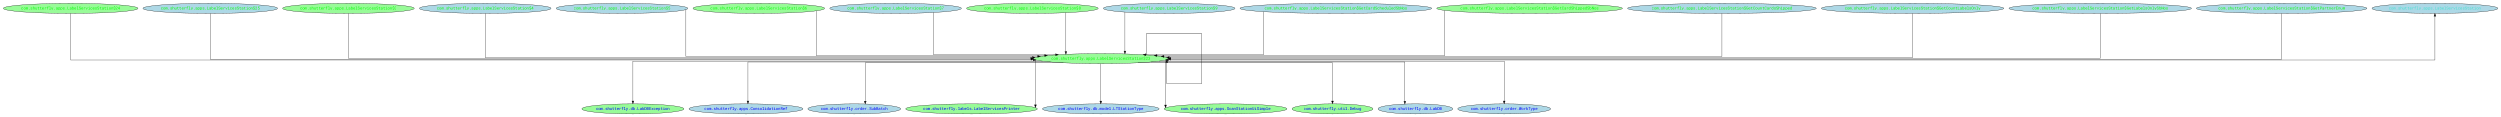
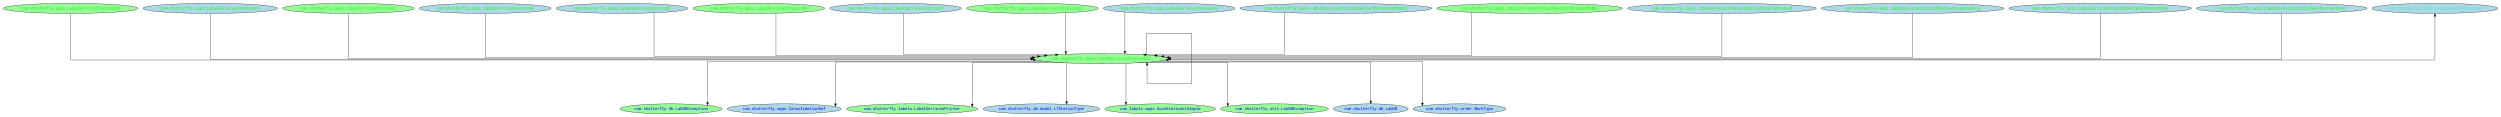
node "com.shutterfly.order.SubBatch": removed
node "com.shutterfly.apps.ScanStationUiSimple": label "com.shutterfly.apps.ScanStationUiSimple" -> "com.labels.apps.ScanStationUiSimple"
node "com.shutterfly.util.Debug": label "com.shutterfly.util.Debug" -> "com.shutterfly.util.LabDBException"
